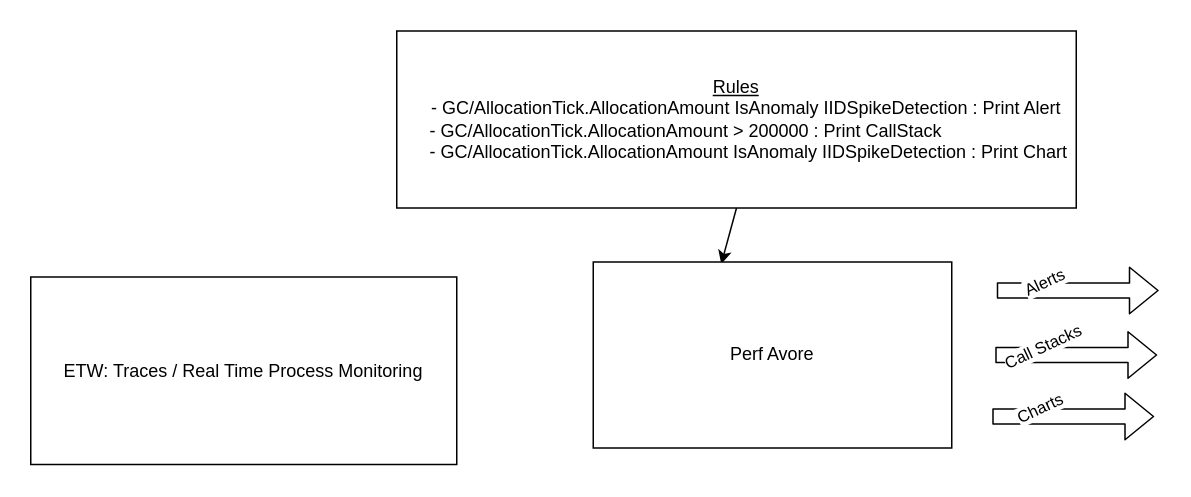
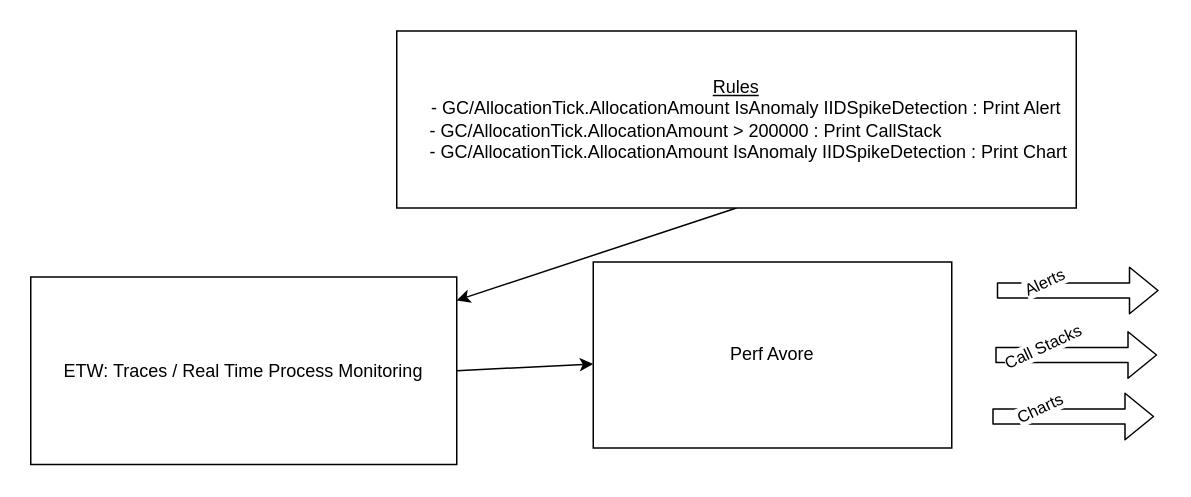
edge "Rules - GC/AllocationTick.AllocationAmount IsAnomaly IIDSpikeDetection : Print Alert - GC/AllocationTick.AllocationAmount > 200000 : Print CallStack - GC/AllocationTick.AllocationAmount IsAnomaly IIDSpikeDetection : Print Chart" -> "Perf Avore": now "Rules - GC/AllocationTick.AllocationAmount IsAnomaly IIDSpikeDetection : Print Alert - GC/AllocationTick.AllocationAmount > 200000 : Print CallStack - GC/AllocationTick.AllocationAmount IsAnomaly IIDSpikeDetection : Print Chart" -> "ETW: Traces / Real Time Process Monitoring"
edge "ETW: Traces / Real Time Process Monitoring" -> "Perf Avore": added
